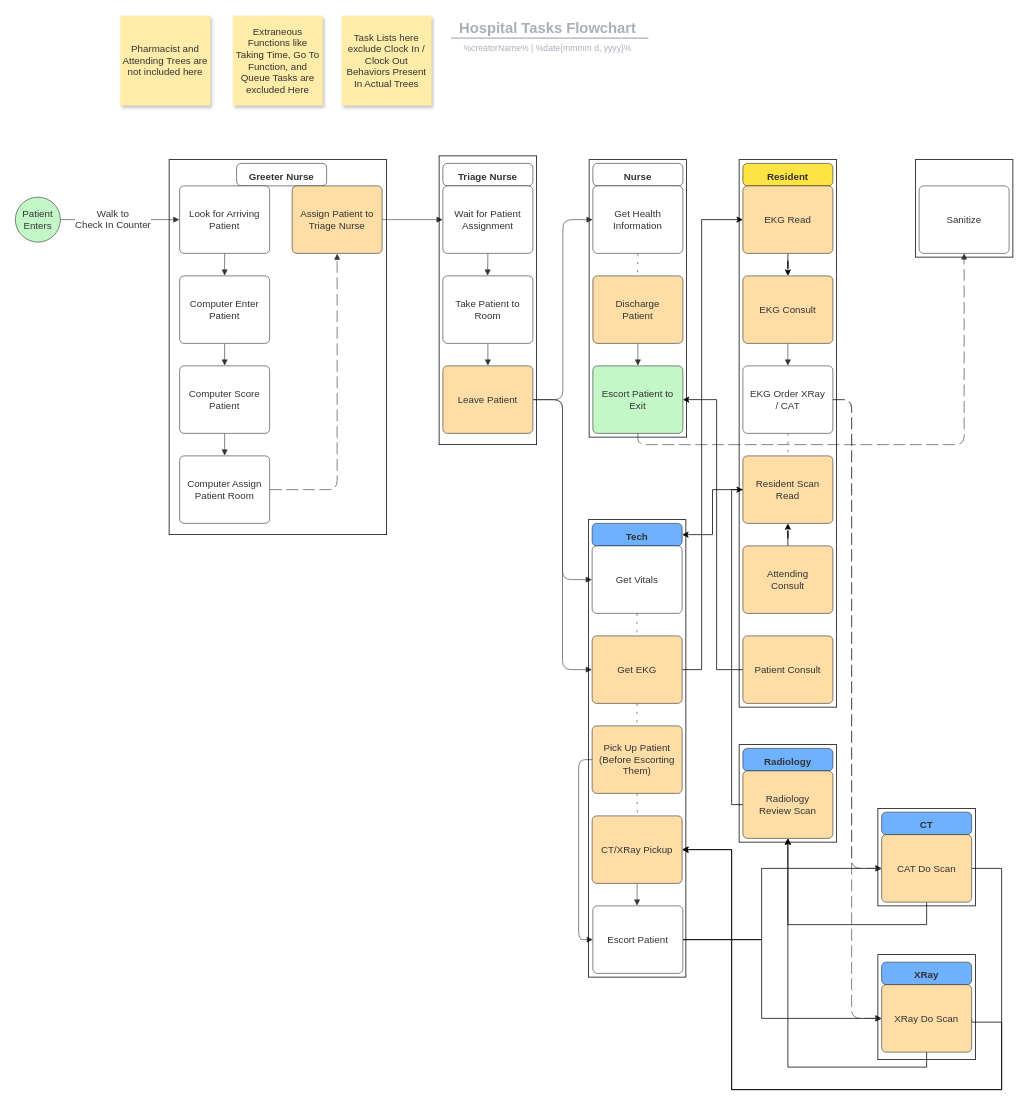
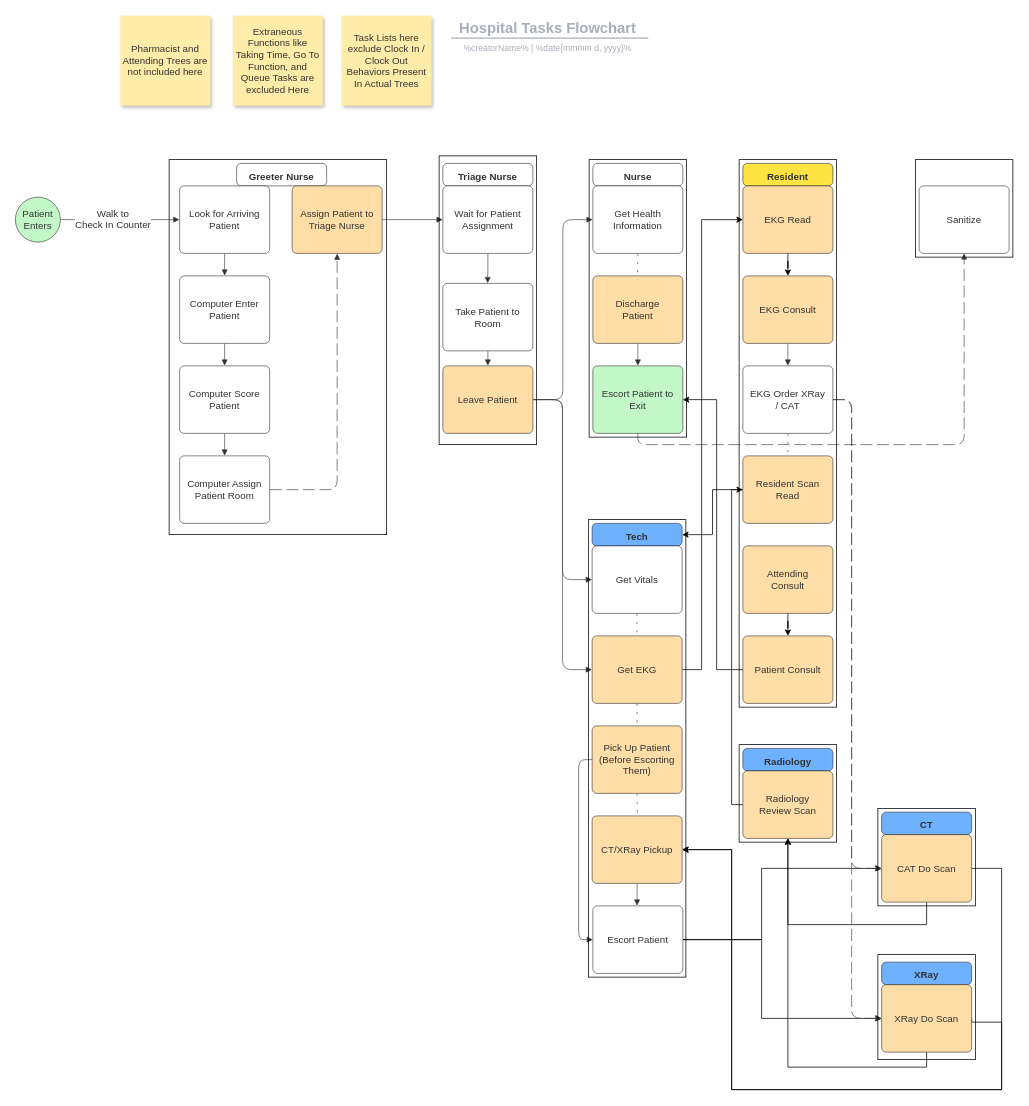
node "Take Patient to Room": moved (488, 309) -> (488, 317)
edge "Attending Consult" -> "Resident Scan Read": now "Attending Consult" -> "Patient Consult"
